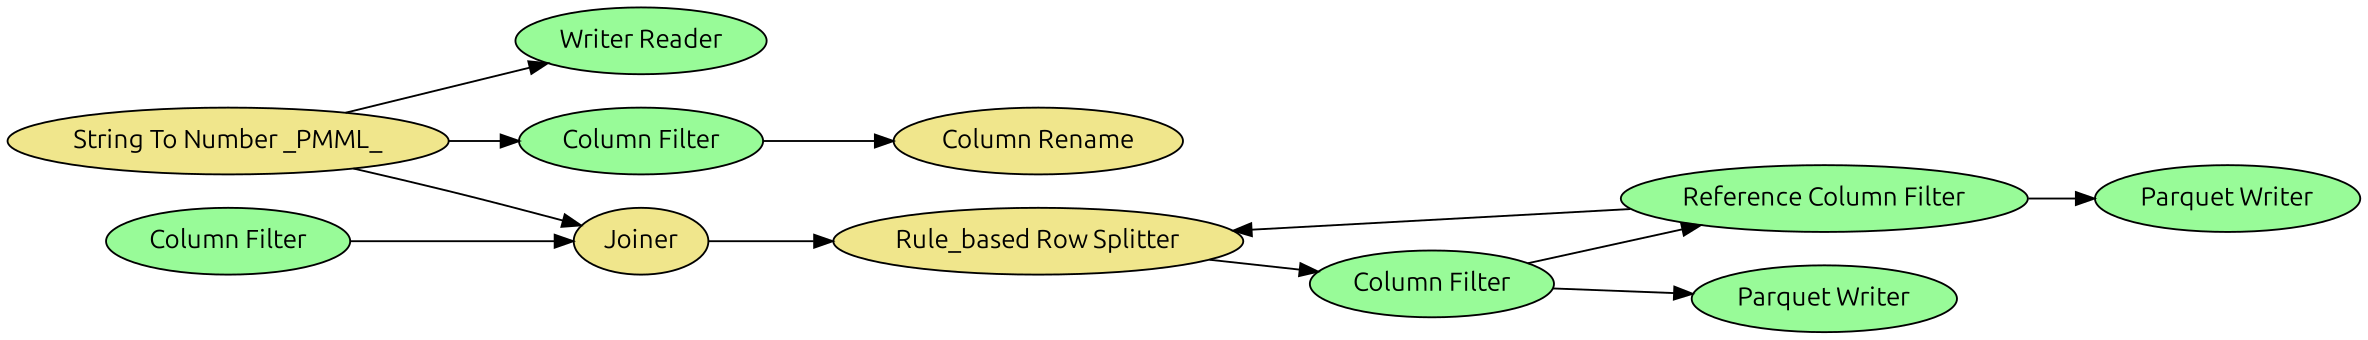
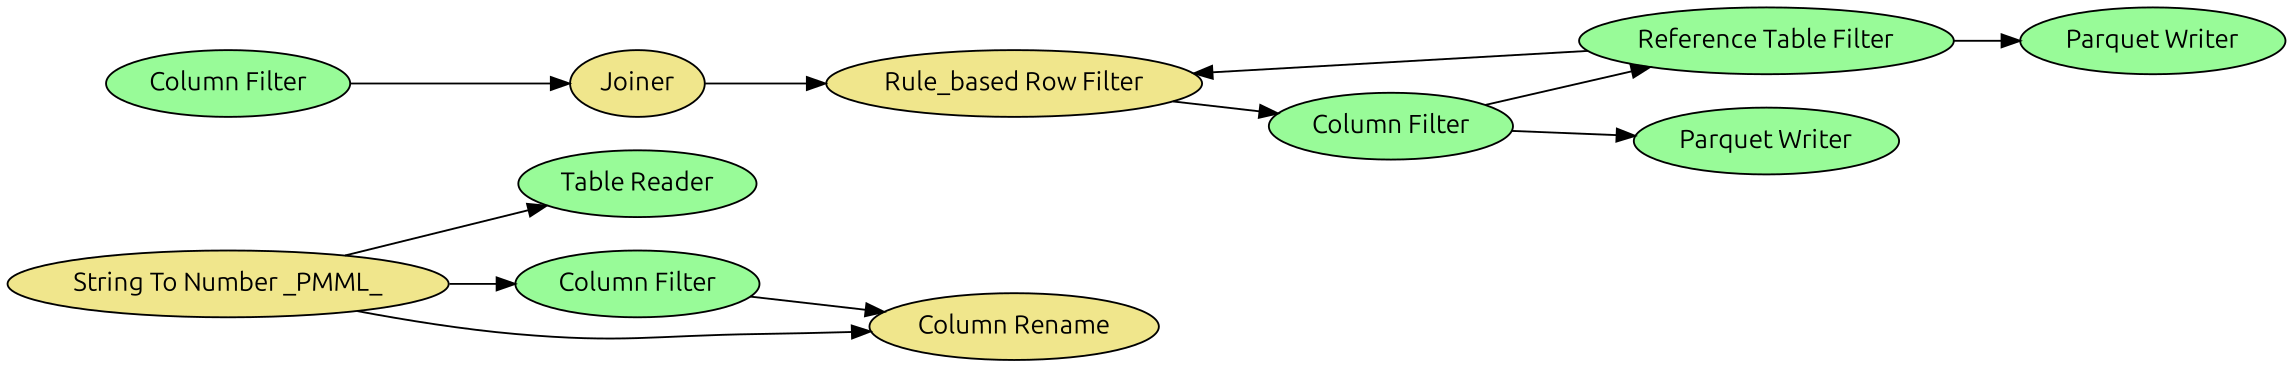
node "Writer Reader": label "Writer Reader" -> "Table Reader"
edge "String To Number _PMML_" -> "Joiner": now "String To Number _PMML_" -> "Column Rename"
node "Reference Column Filter": label "Reference Column Filter" -> "Reference Table Filter"
node "Rule_based Row Splitter": label "Rule_based Row Splitter" -> "Rule_based Row Filter"
